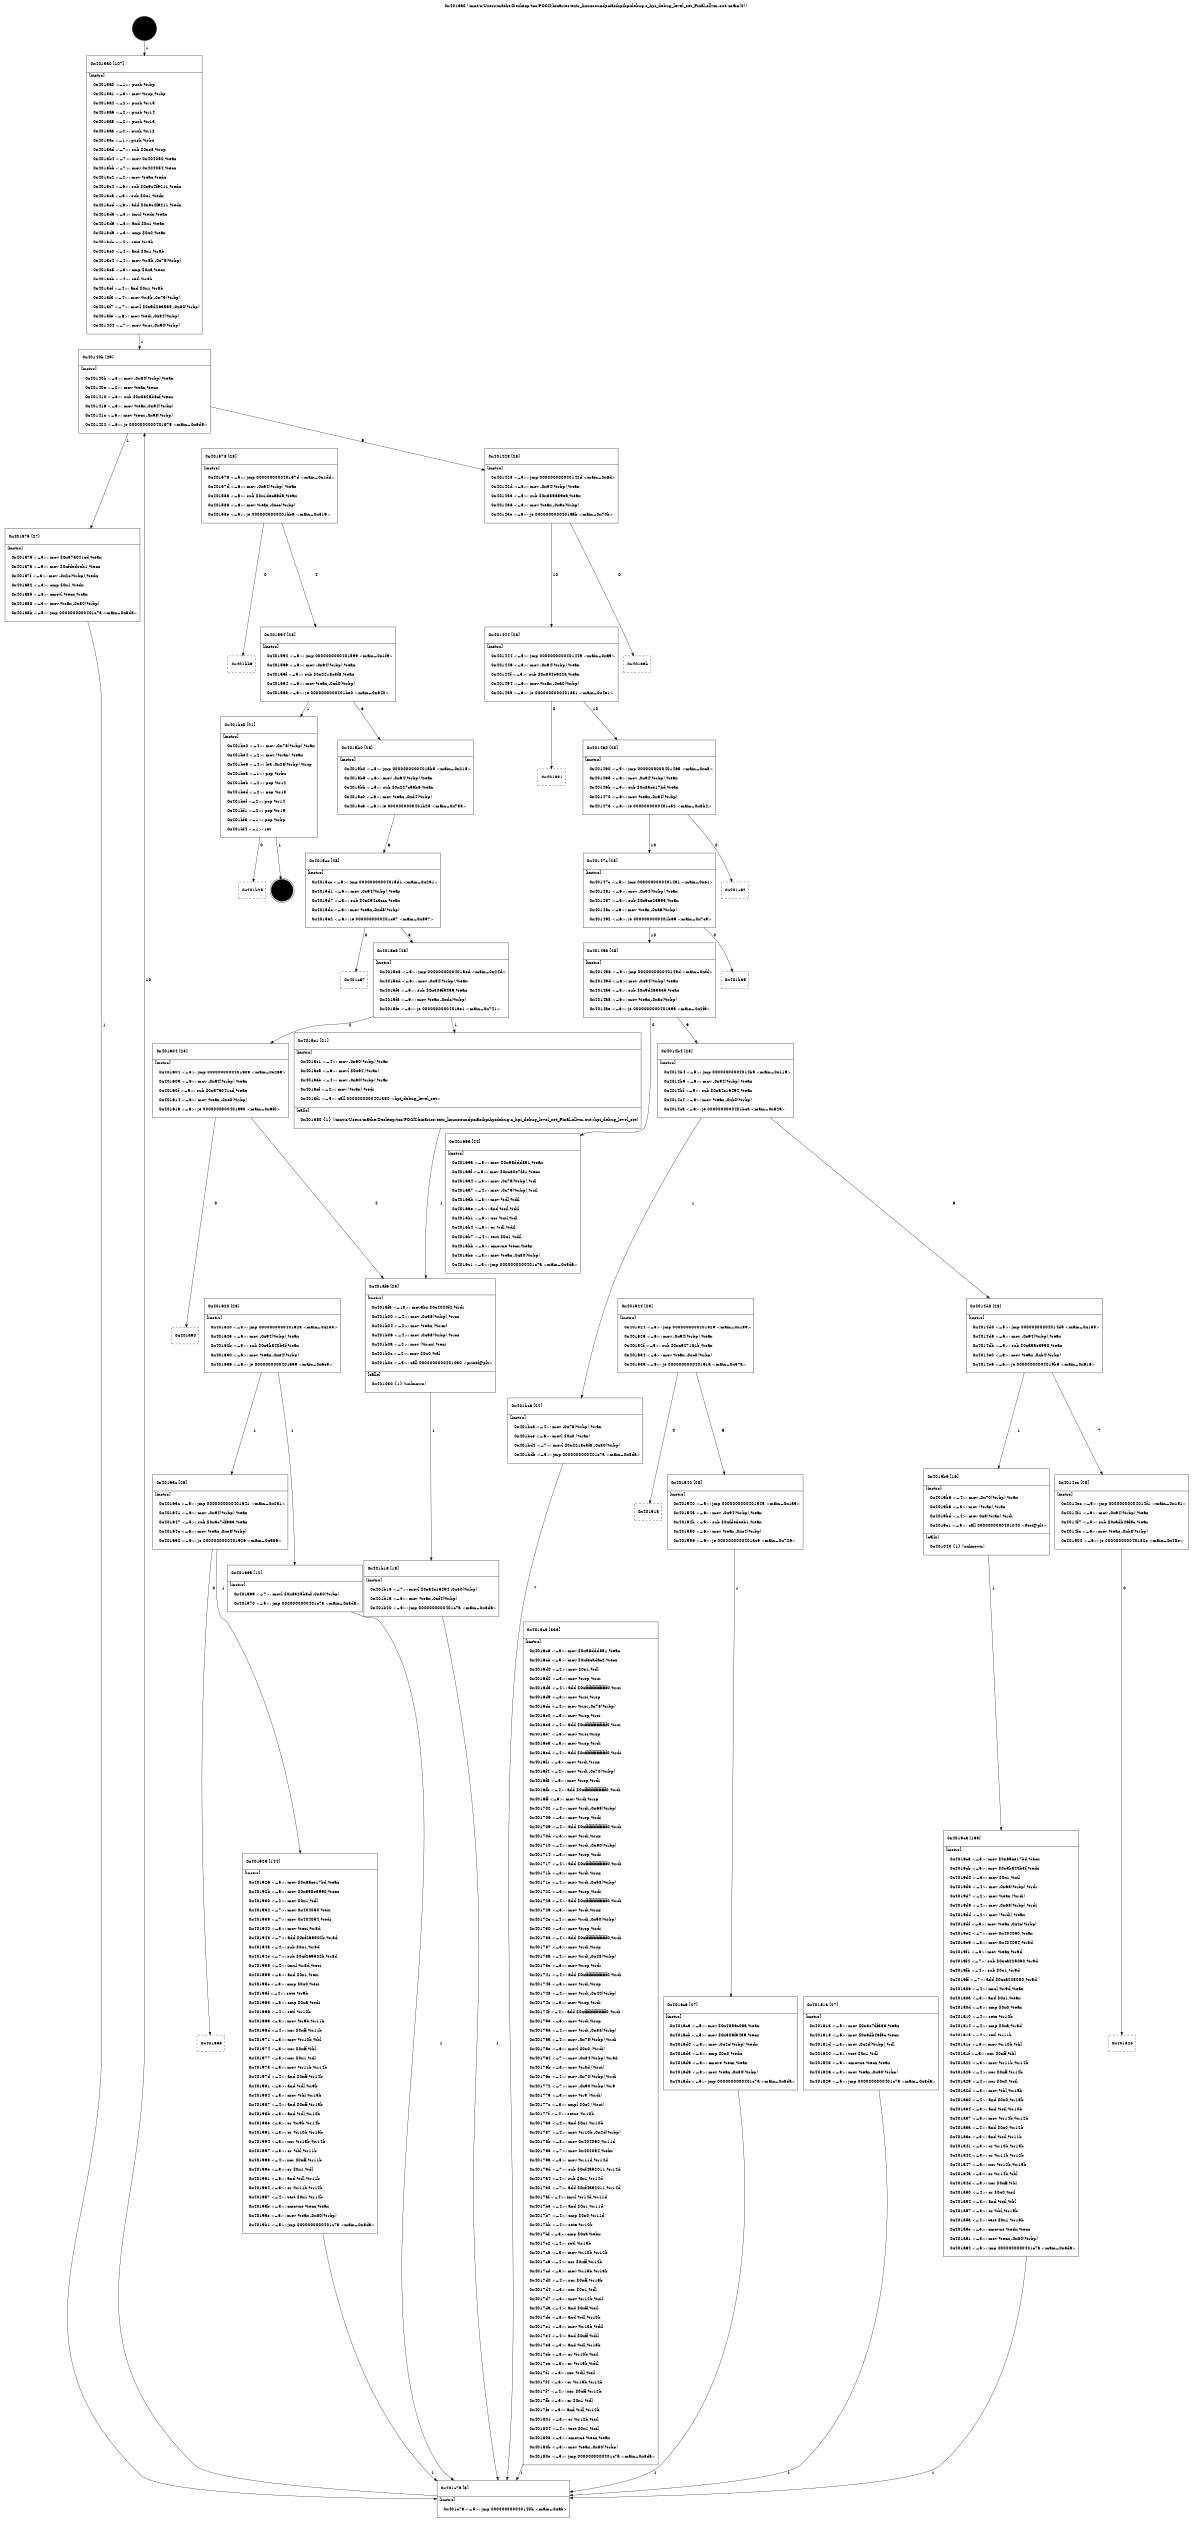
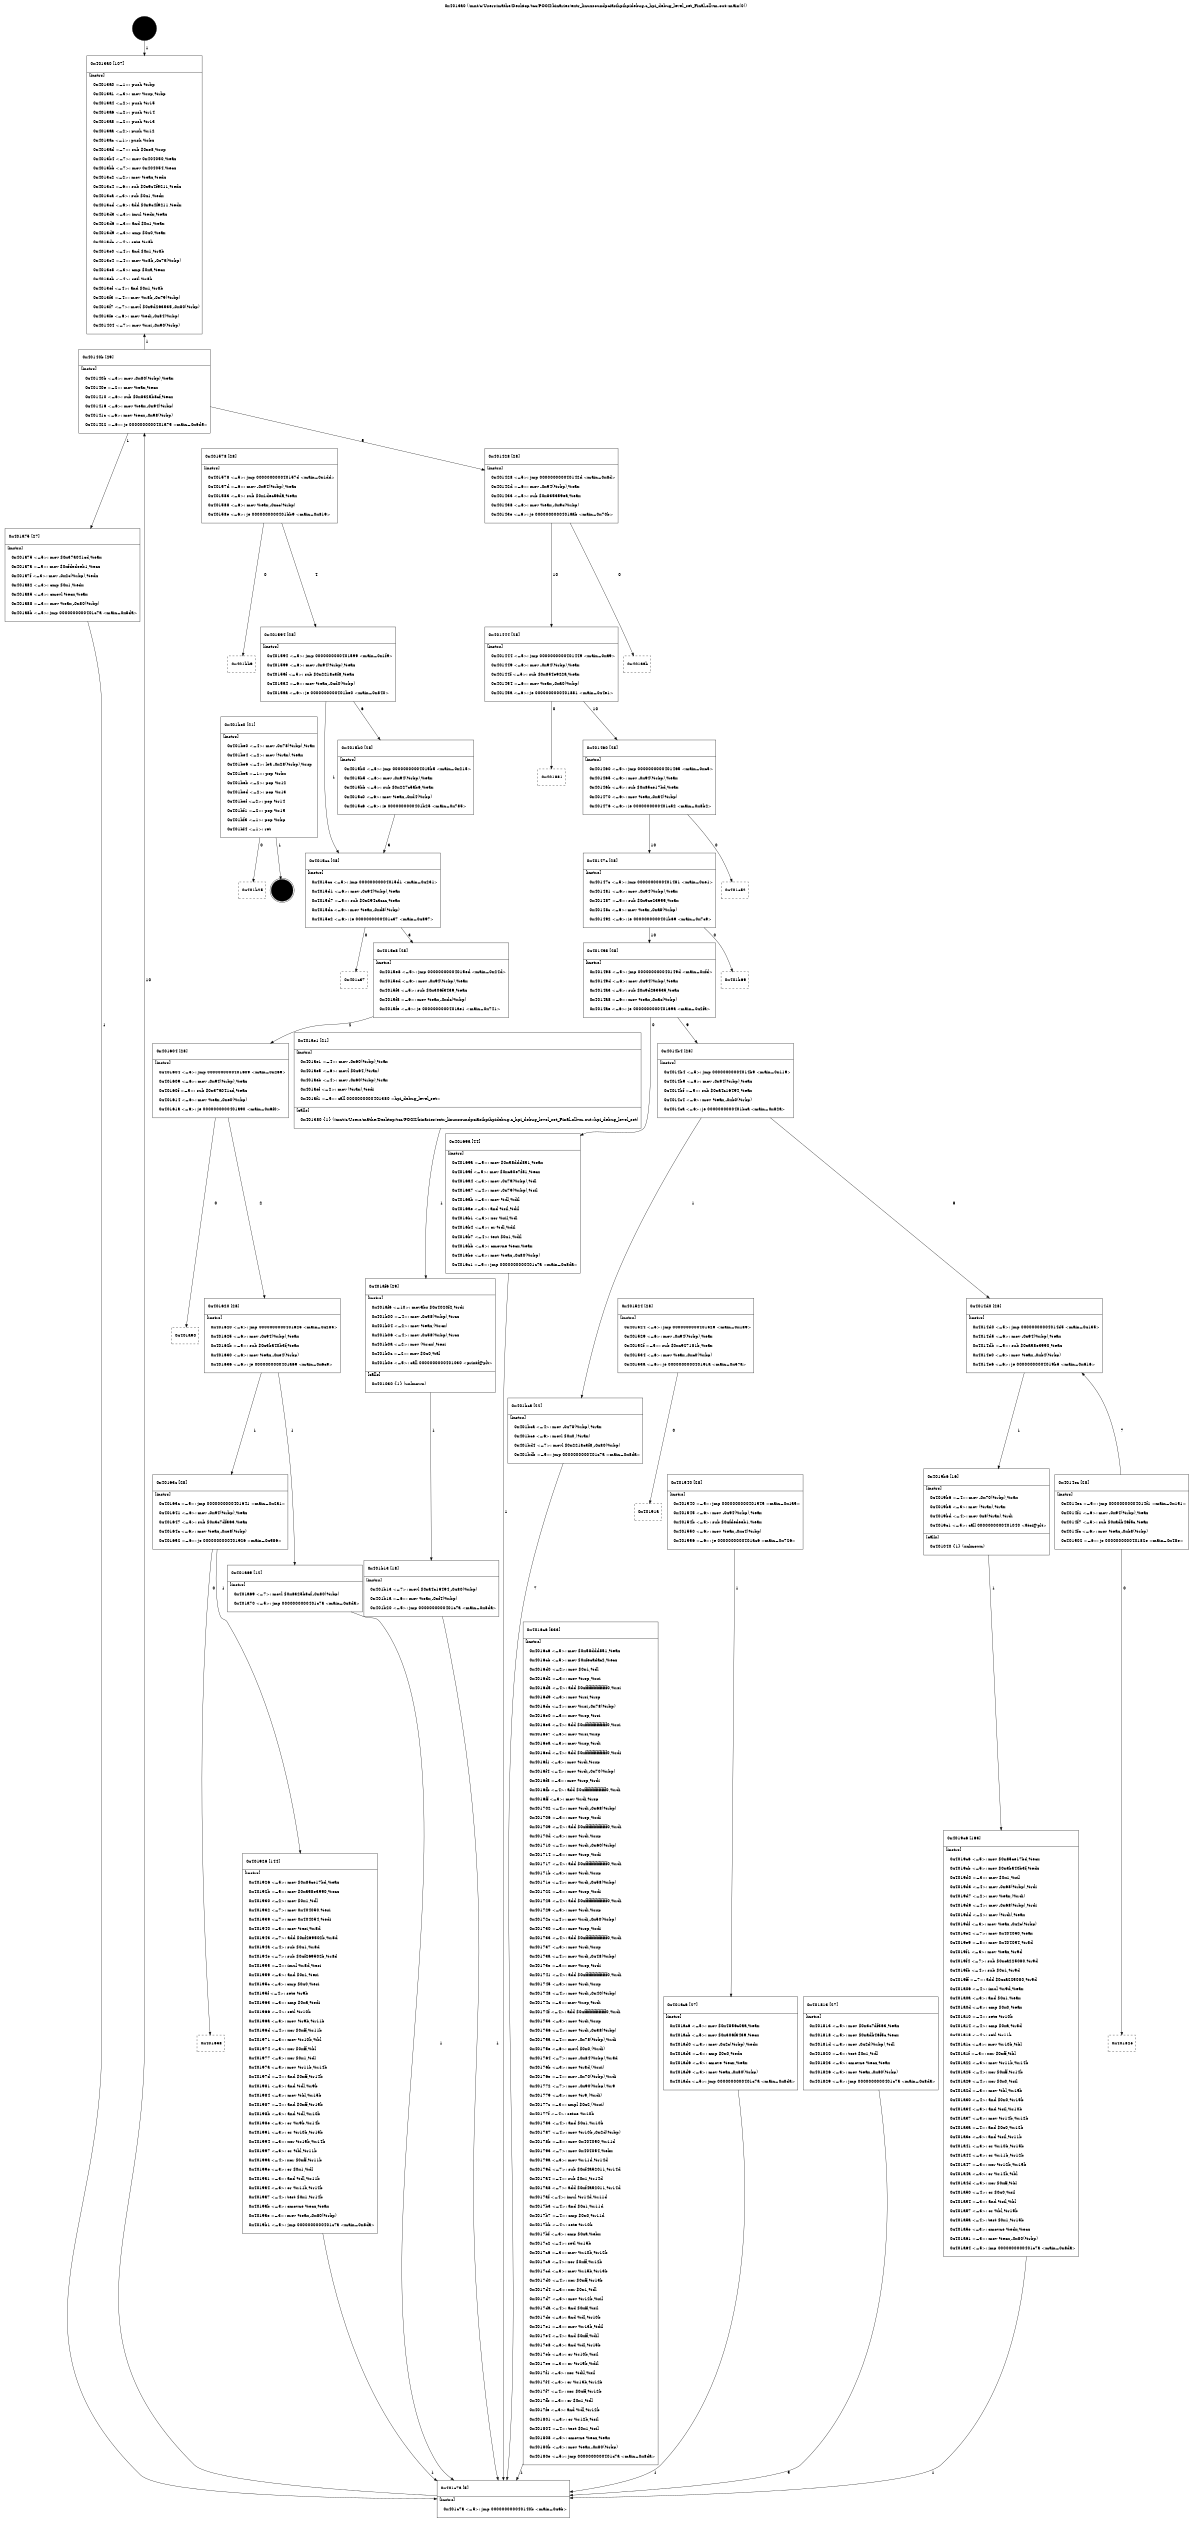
edge "0x4013a0 [107]" -> "0x40140b [29]": reversed
edge "0x401594 [28]" -> "0x401be0 [21]": now "0x401594 [28]" -> "0x4015cc [28]"
edge "0x4015e8 [28]" -> "0x401ae1 [21]": removed, label "1"
edge "0x401604 [28]" -> "0x401af6 [29]": now "0x401604 [28]" -> "0x401620 [28]"
edge "0x401524 [28]" -> "0x401540 [28]": removed, label "6"
edge "0x4014d0 [28]" -> "0x4014ec [28]": reversed
edge "0x40169a [44]" -> "0x401c7a [5]": added, label "1"
edge "0x401813 [27]" -> "0x401c7a [5]": label " 1" -> " 3"
